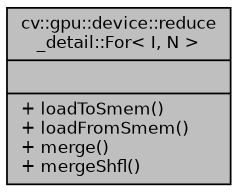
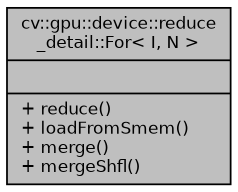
node "cv::gpu::device::reduce": text "+ loadToSmem()" -> "+ reduce()"
